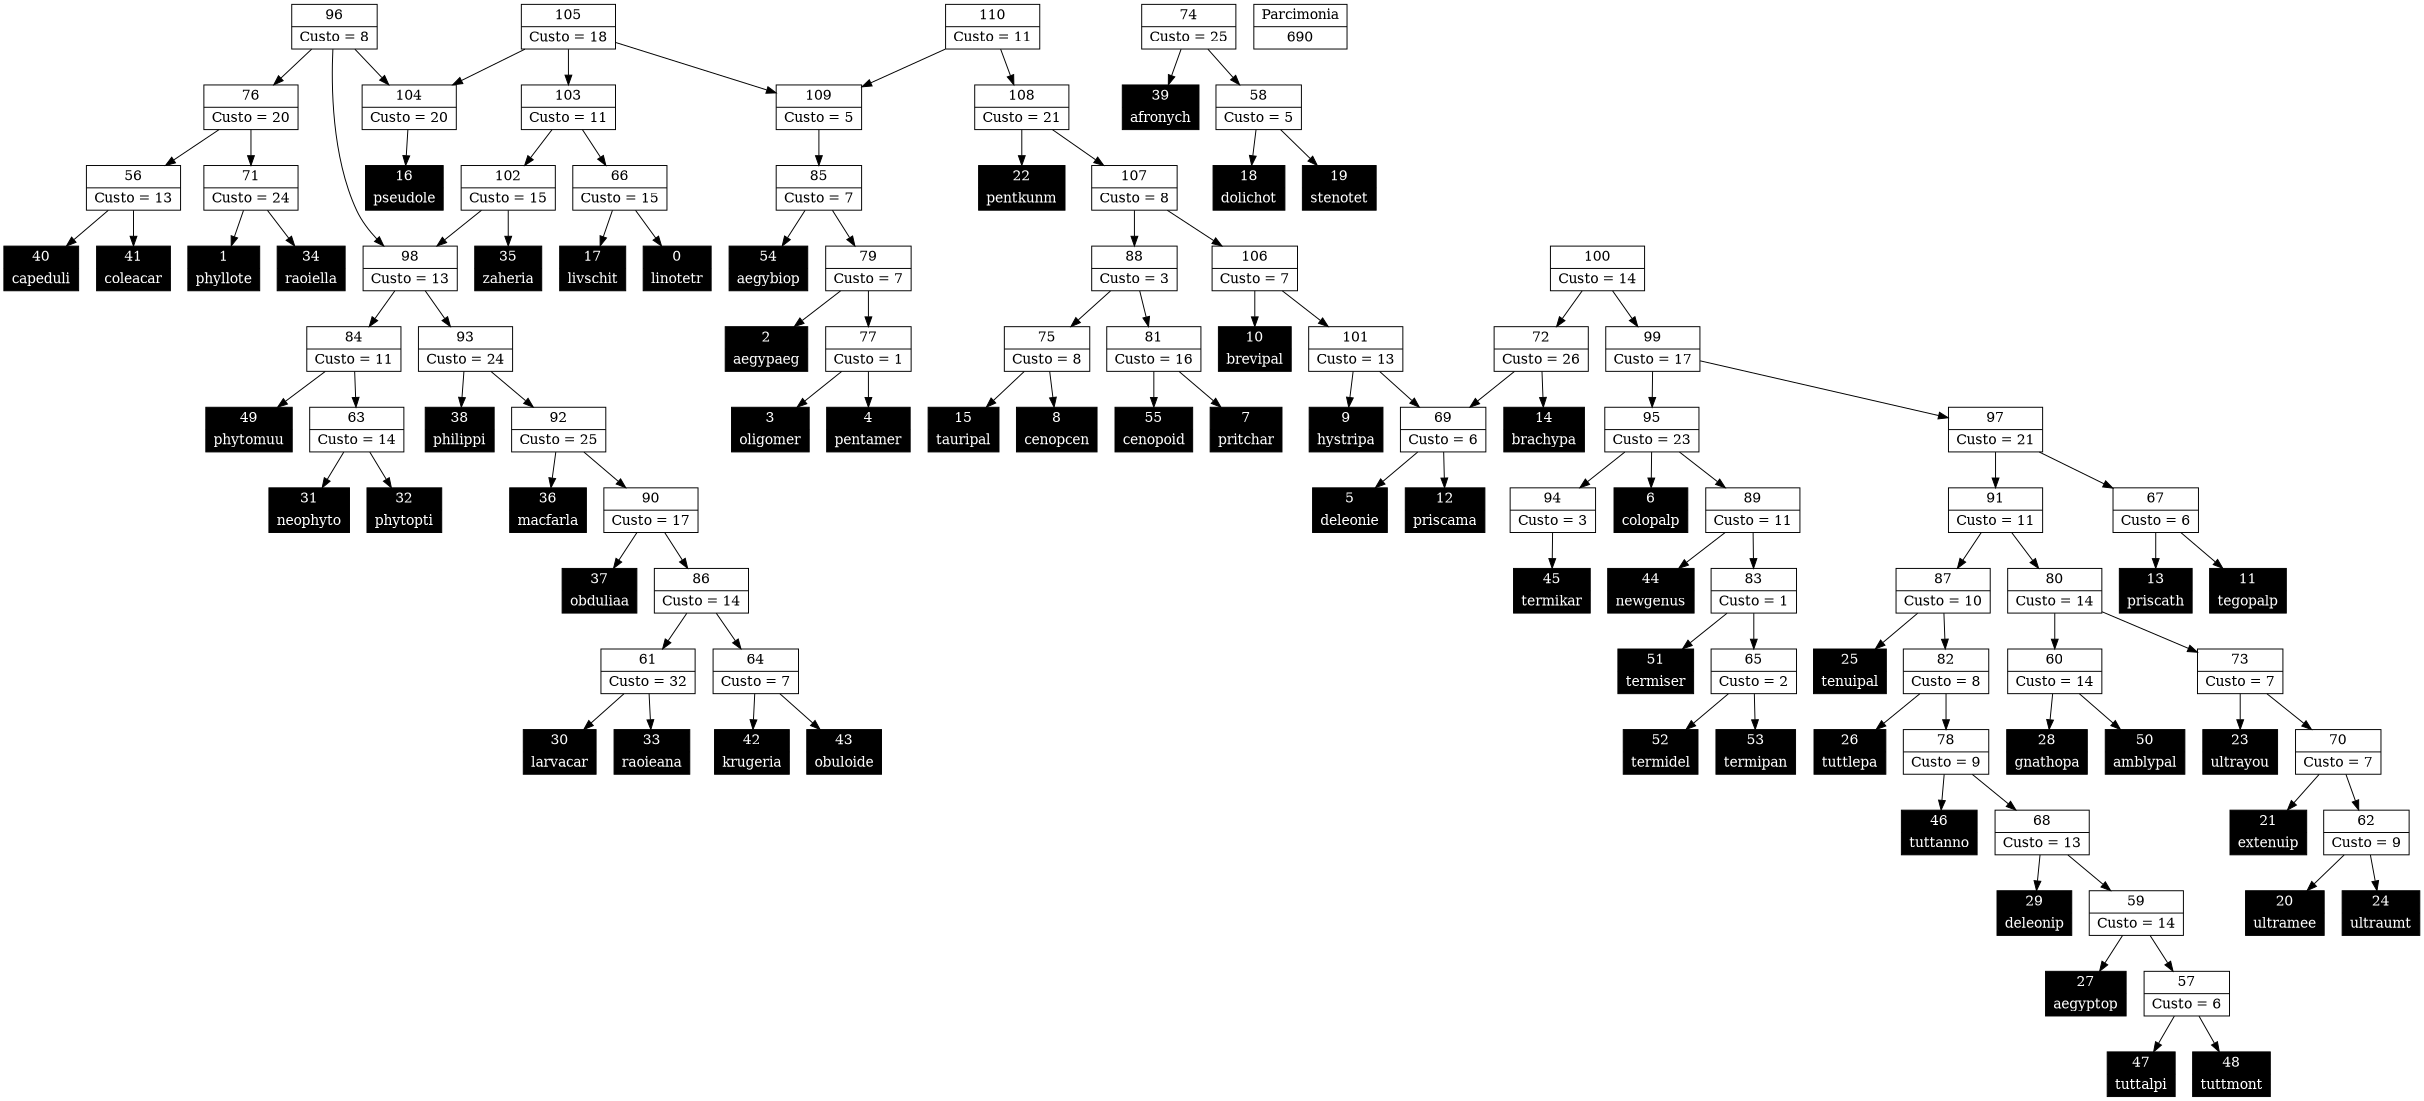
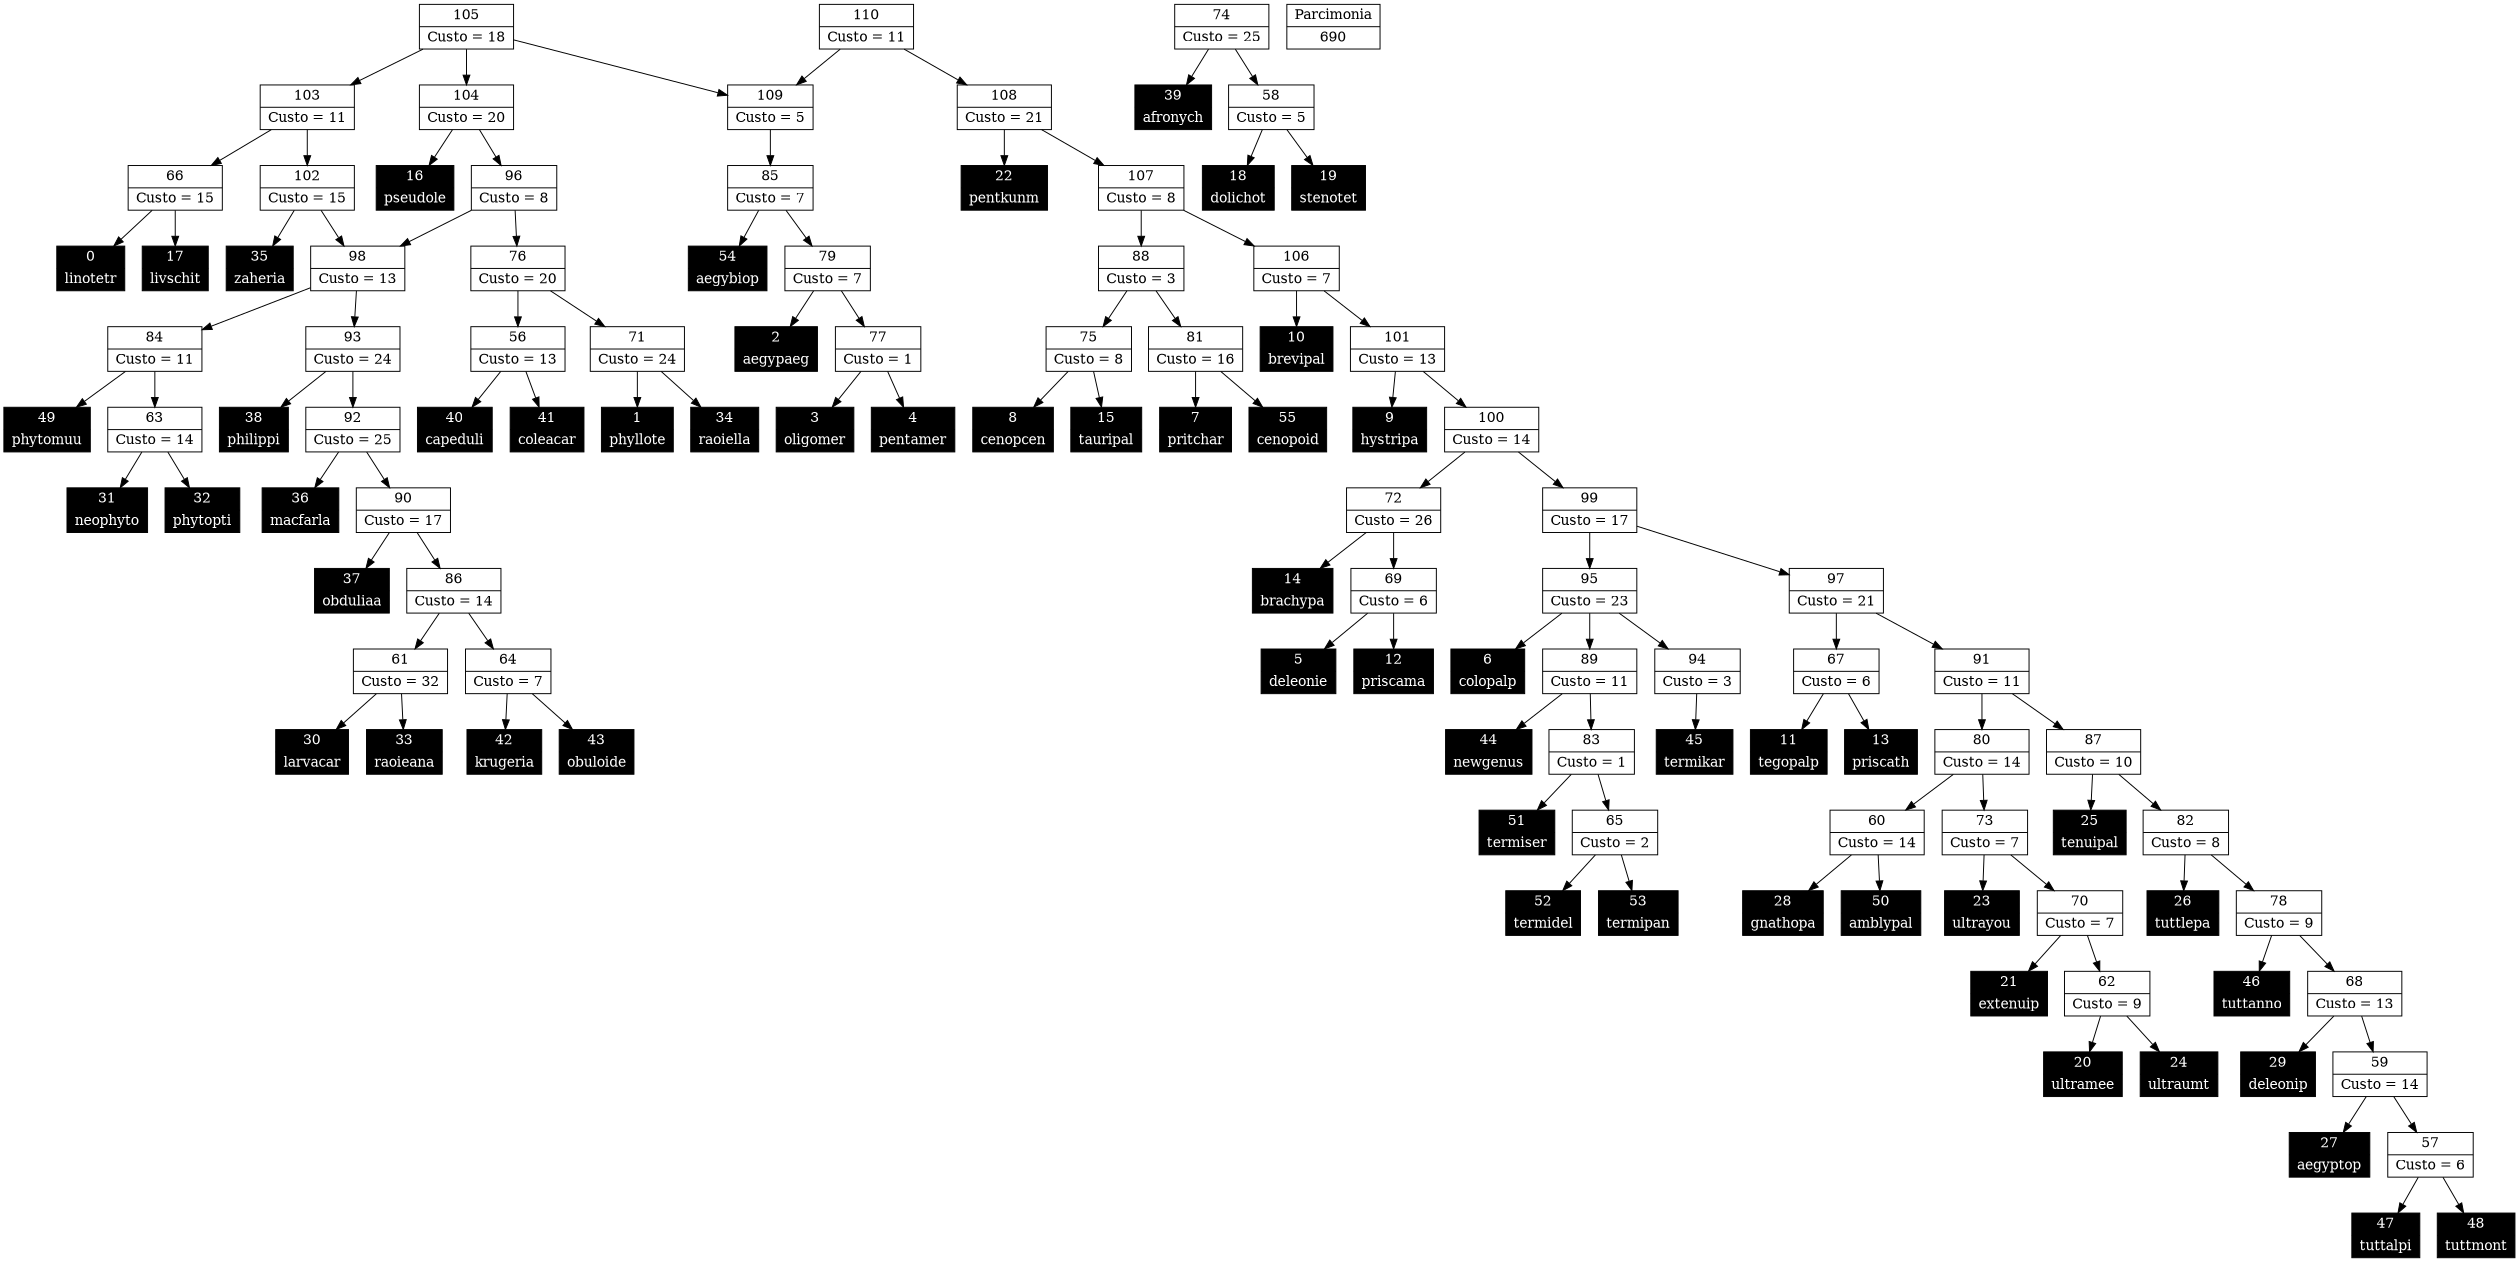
edge "96" -> "104": reversed
edge "101" -> "69": now "101" -> "100"
